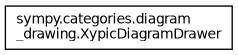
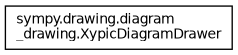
node "sympy.categories.diagram _drawing.XypicDiagramDrawer": label "sympy.categories.diagram _drawing.XypicDiagramDrawer" -> "sympy.drawing.diagram _drawing.XypicDiagramDrawer"
